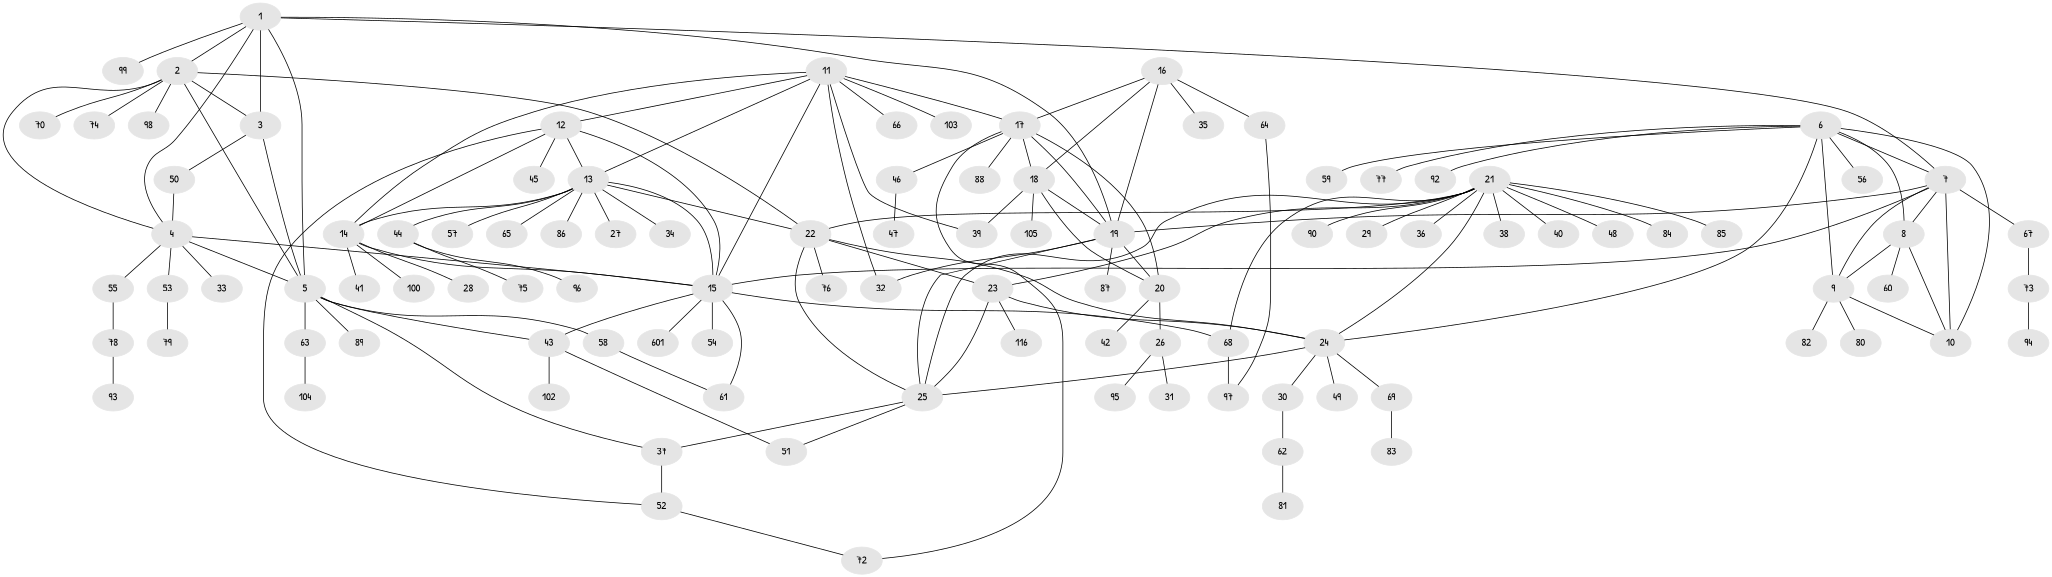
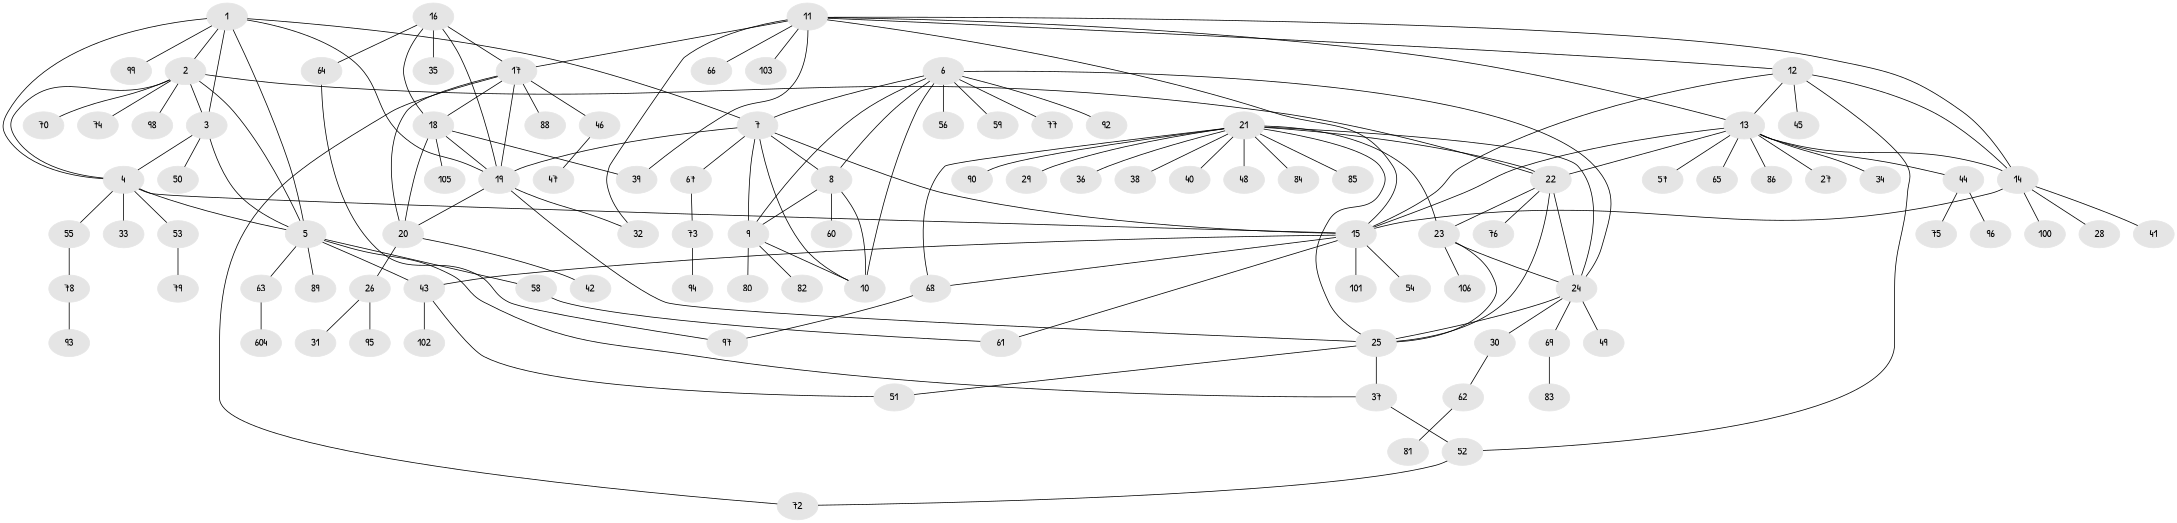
edge "50" -- "4": now "3" -- "4"
node "87": removed
node "601": label "601" -> "101"
node "116": label "116" -> "106"
node "104": label "104" -> "604"
